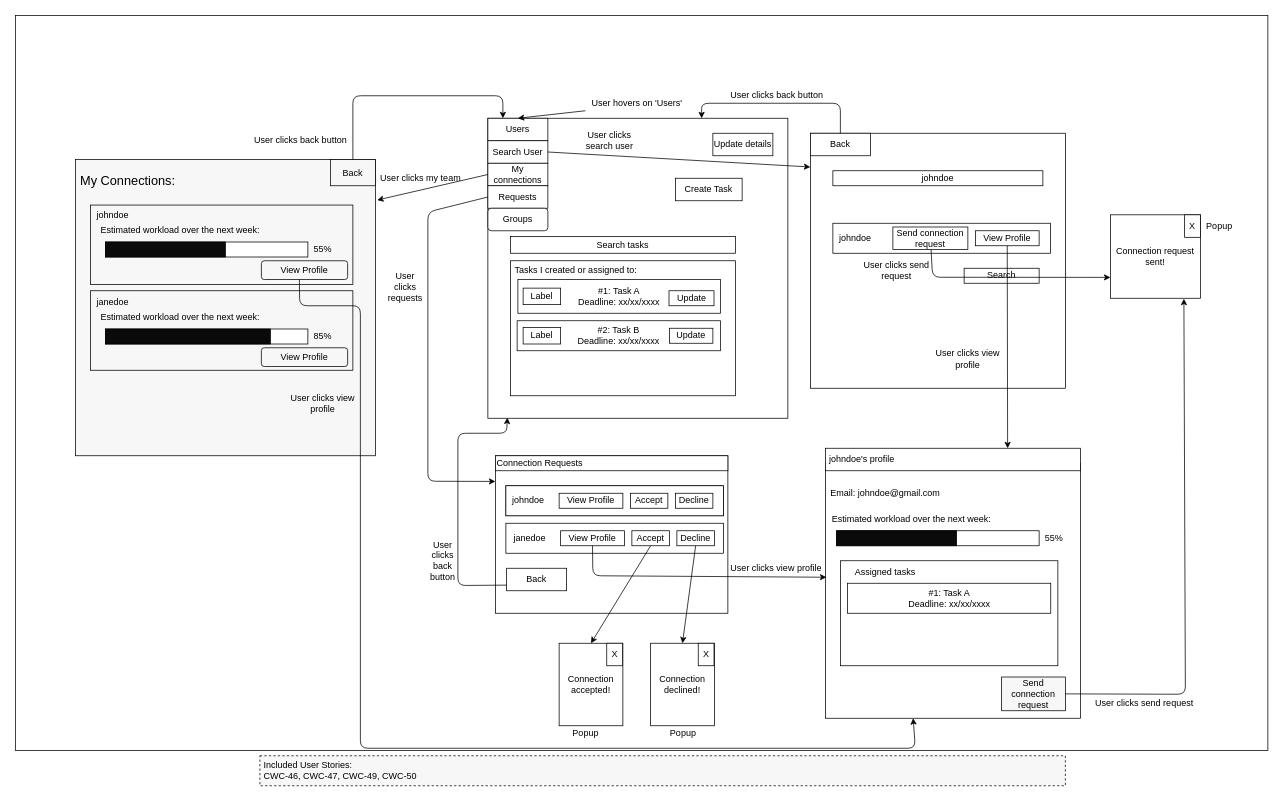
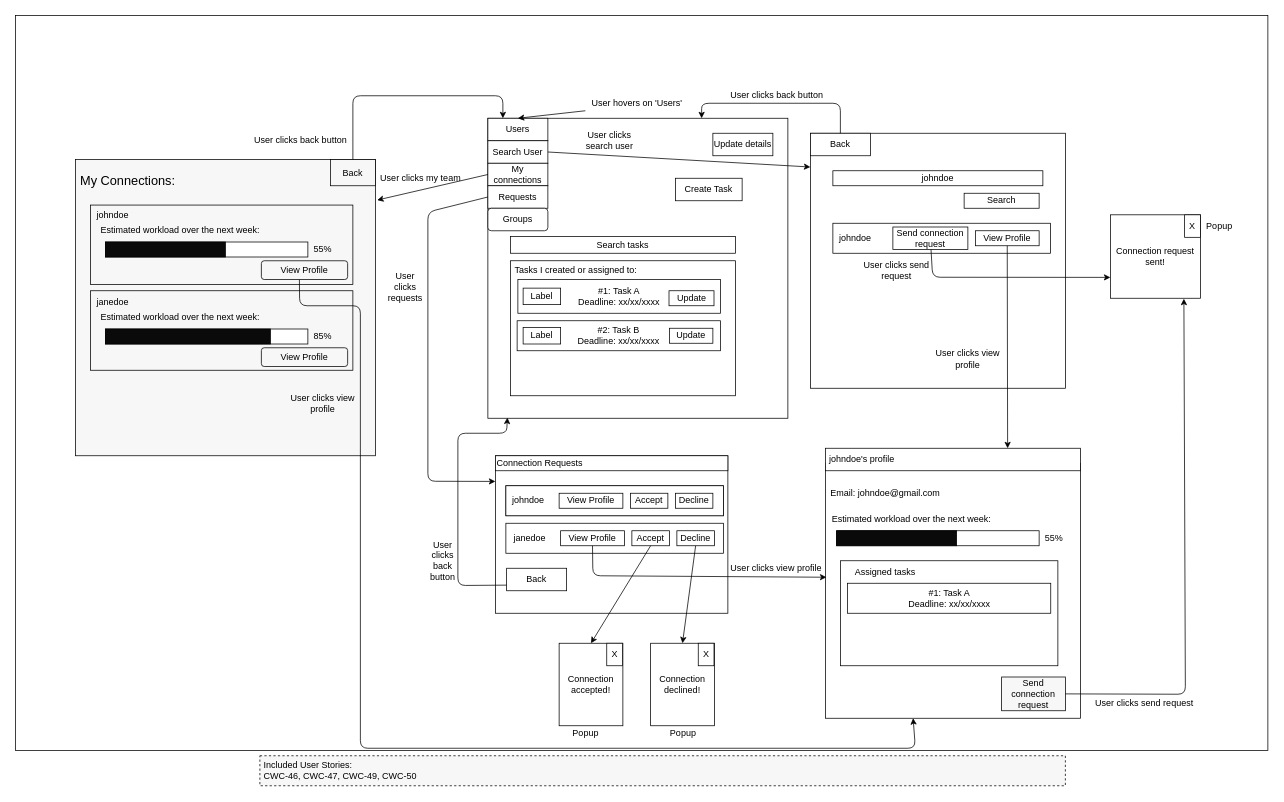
node "Search": moved (1002, 276) -> (1002, 201)
